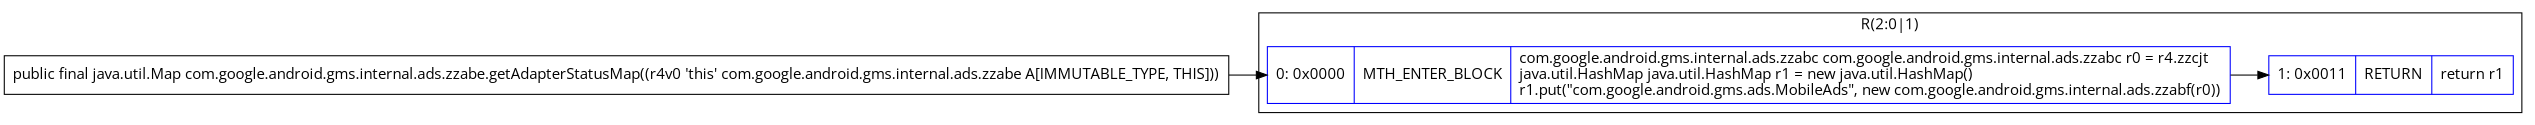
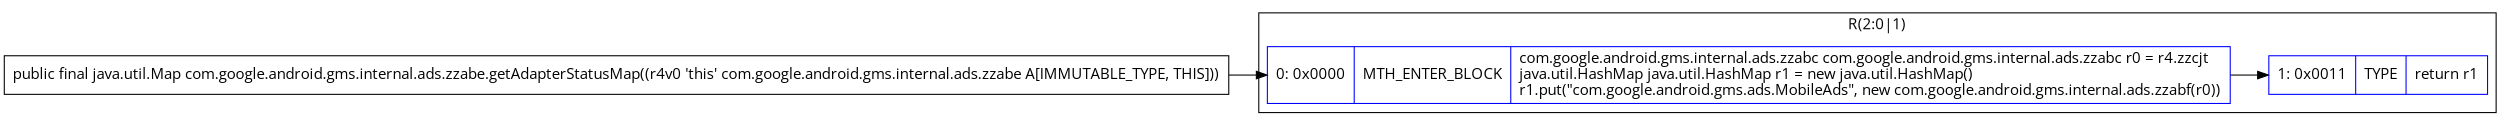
node "1: 0x0011": text "RETURN" -> "TYPE"
